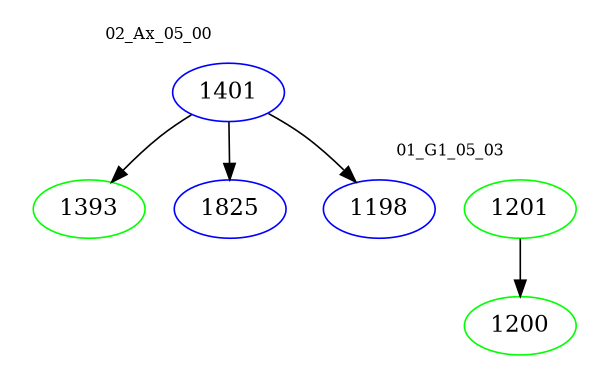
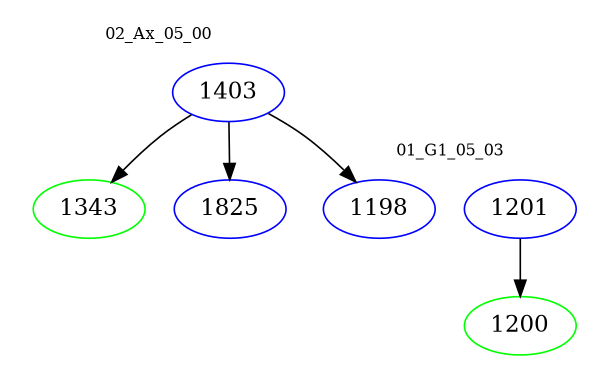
node "1401": label "1401" -> "1403"
node "1393": label "1393" -> "1343"
node "1201": color green -> blue
